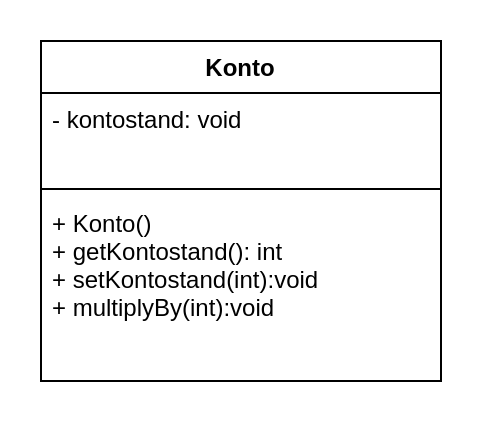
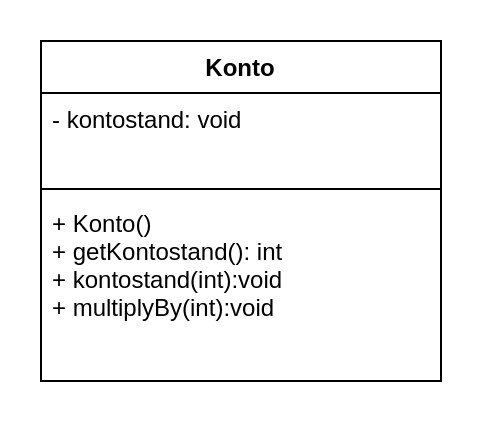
node "+ Konto() + getKontostand(): int + setKontostand(int):void + multiplyBy(int):void": label "+ Konto() + getKontostand(): int + setKontostand(int):void + multiplyBy(int):void" -> "+ Konto() + getKontostand(): int + kontostand(int):void + multiplyBy(int):void"
